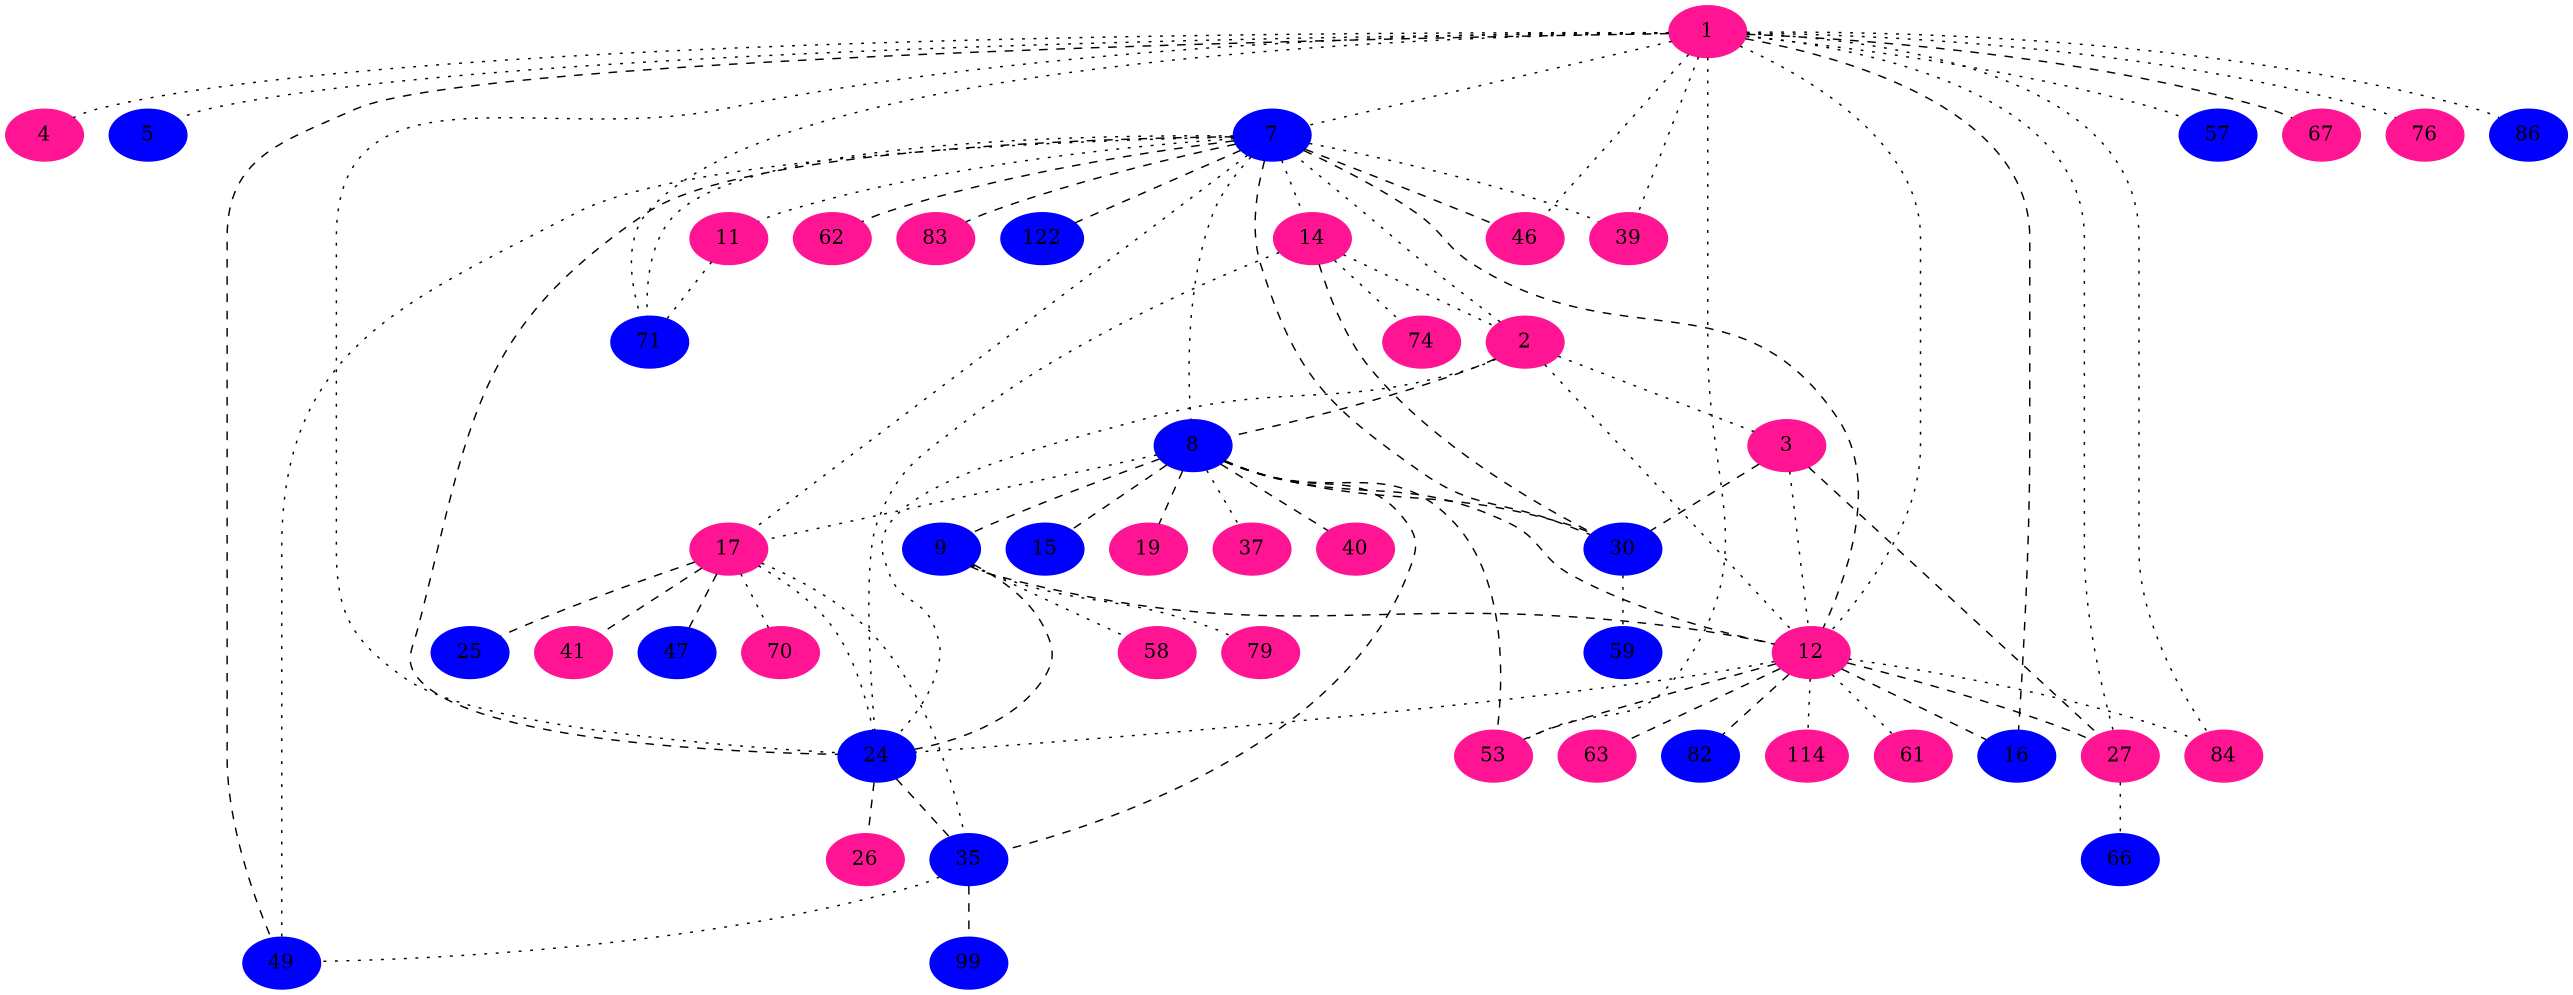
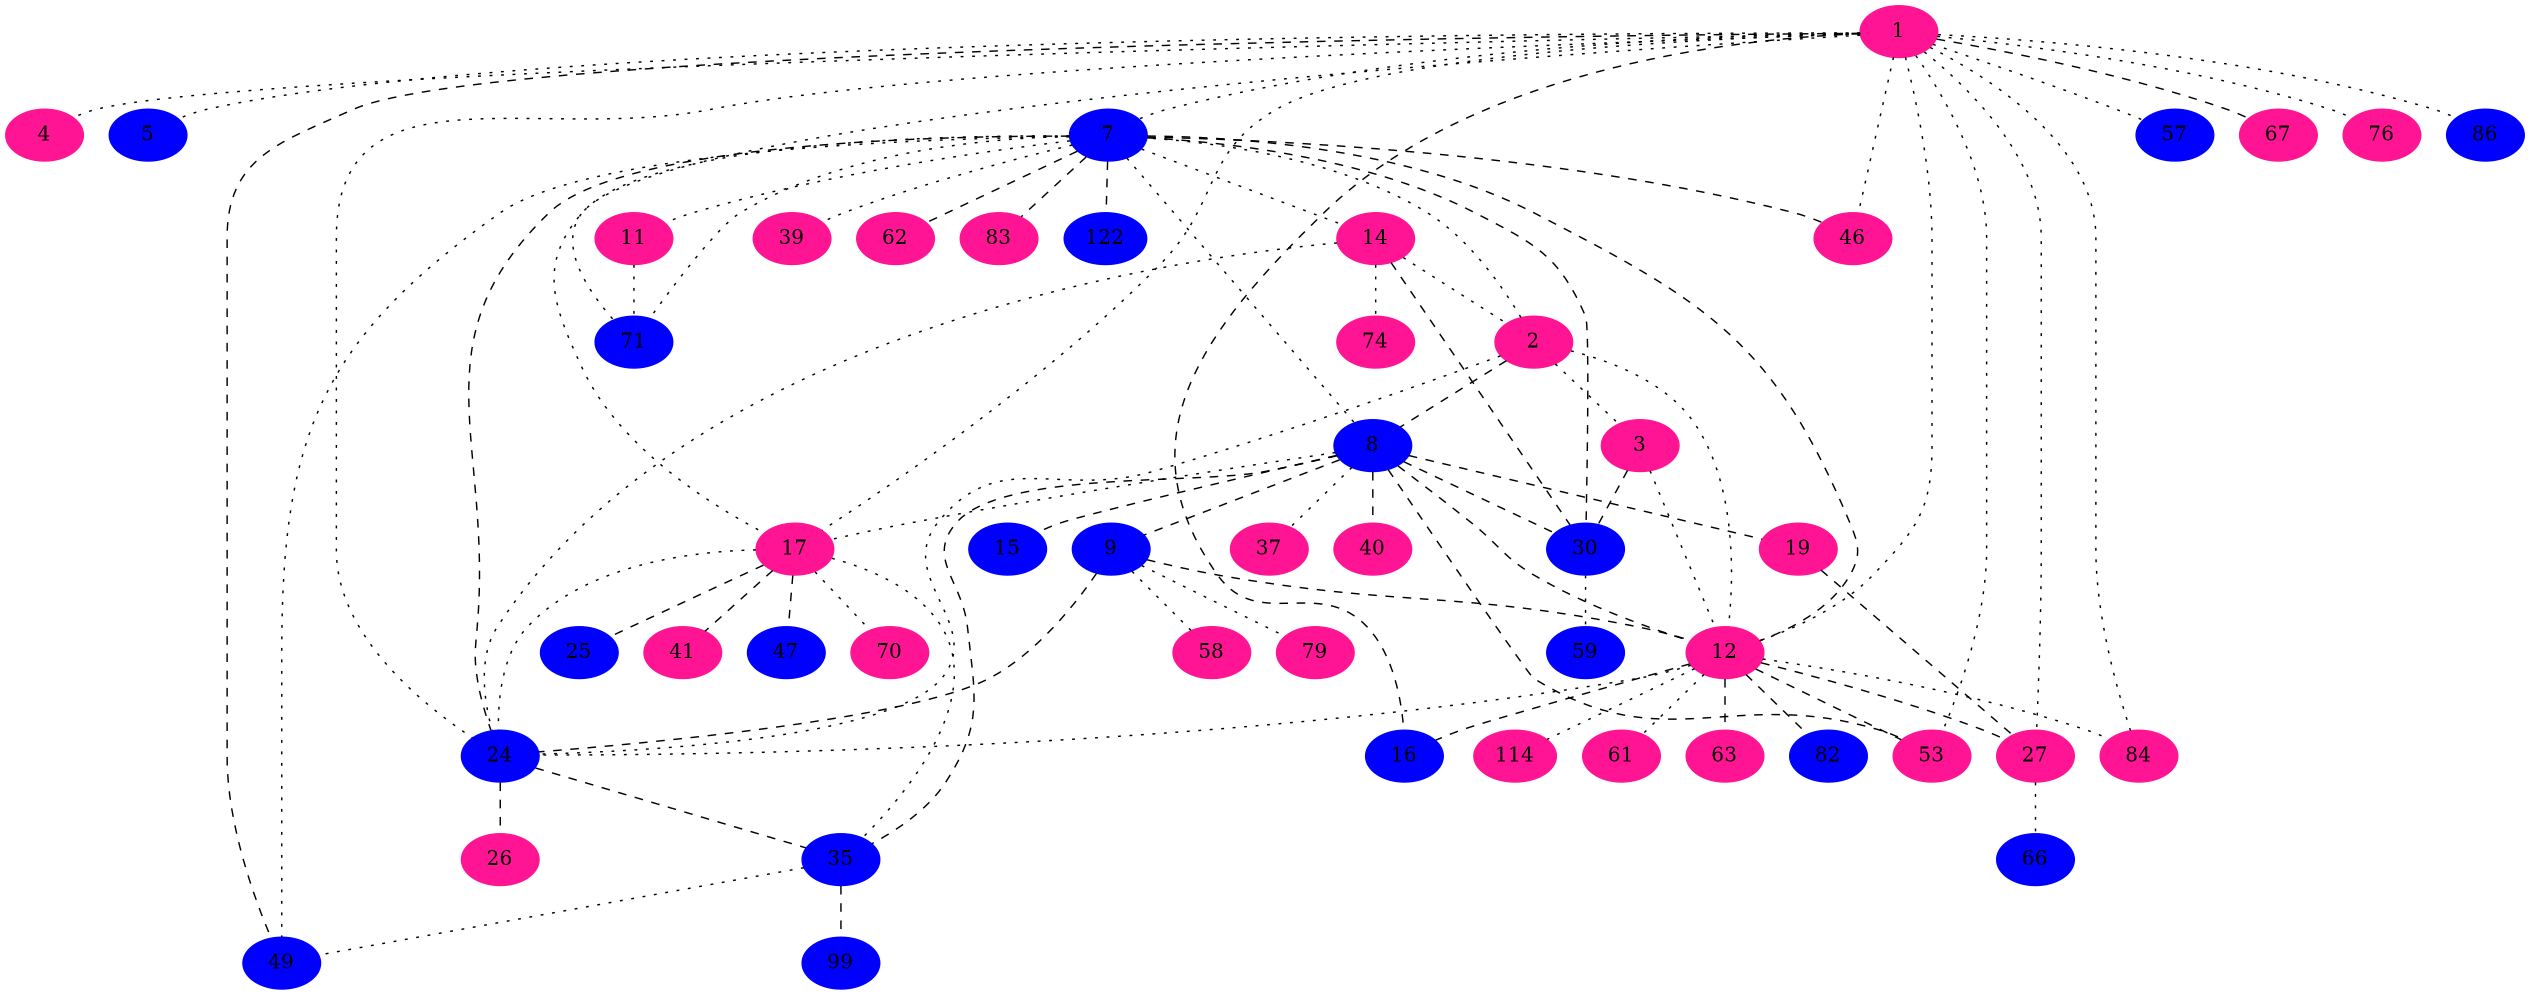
edge "1" -- "39": now "1" -- "17"
edge "3" -- "27": now "19" -- "27"
